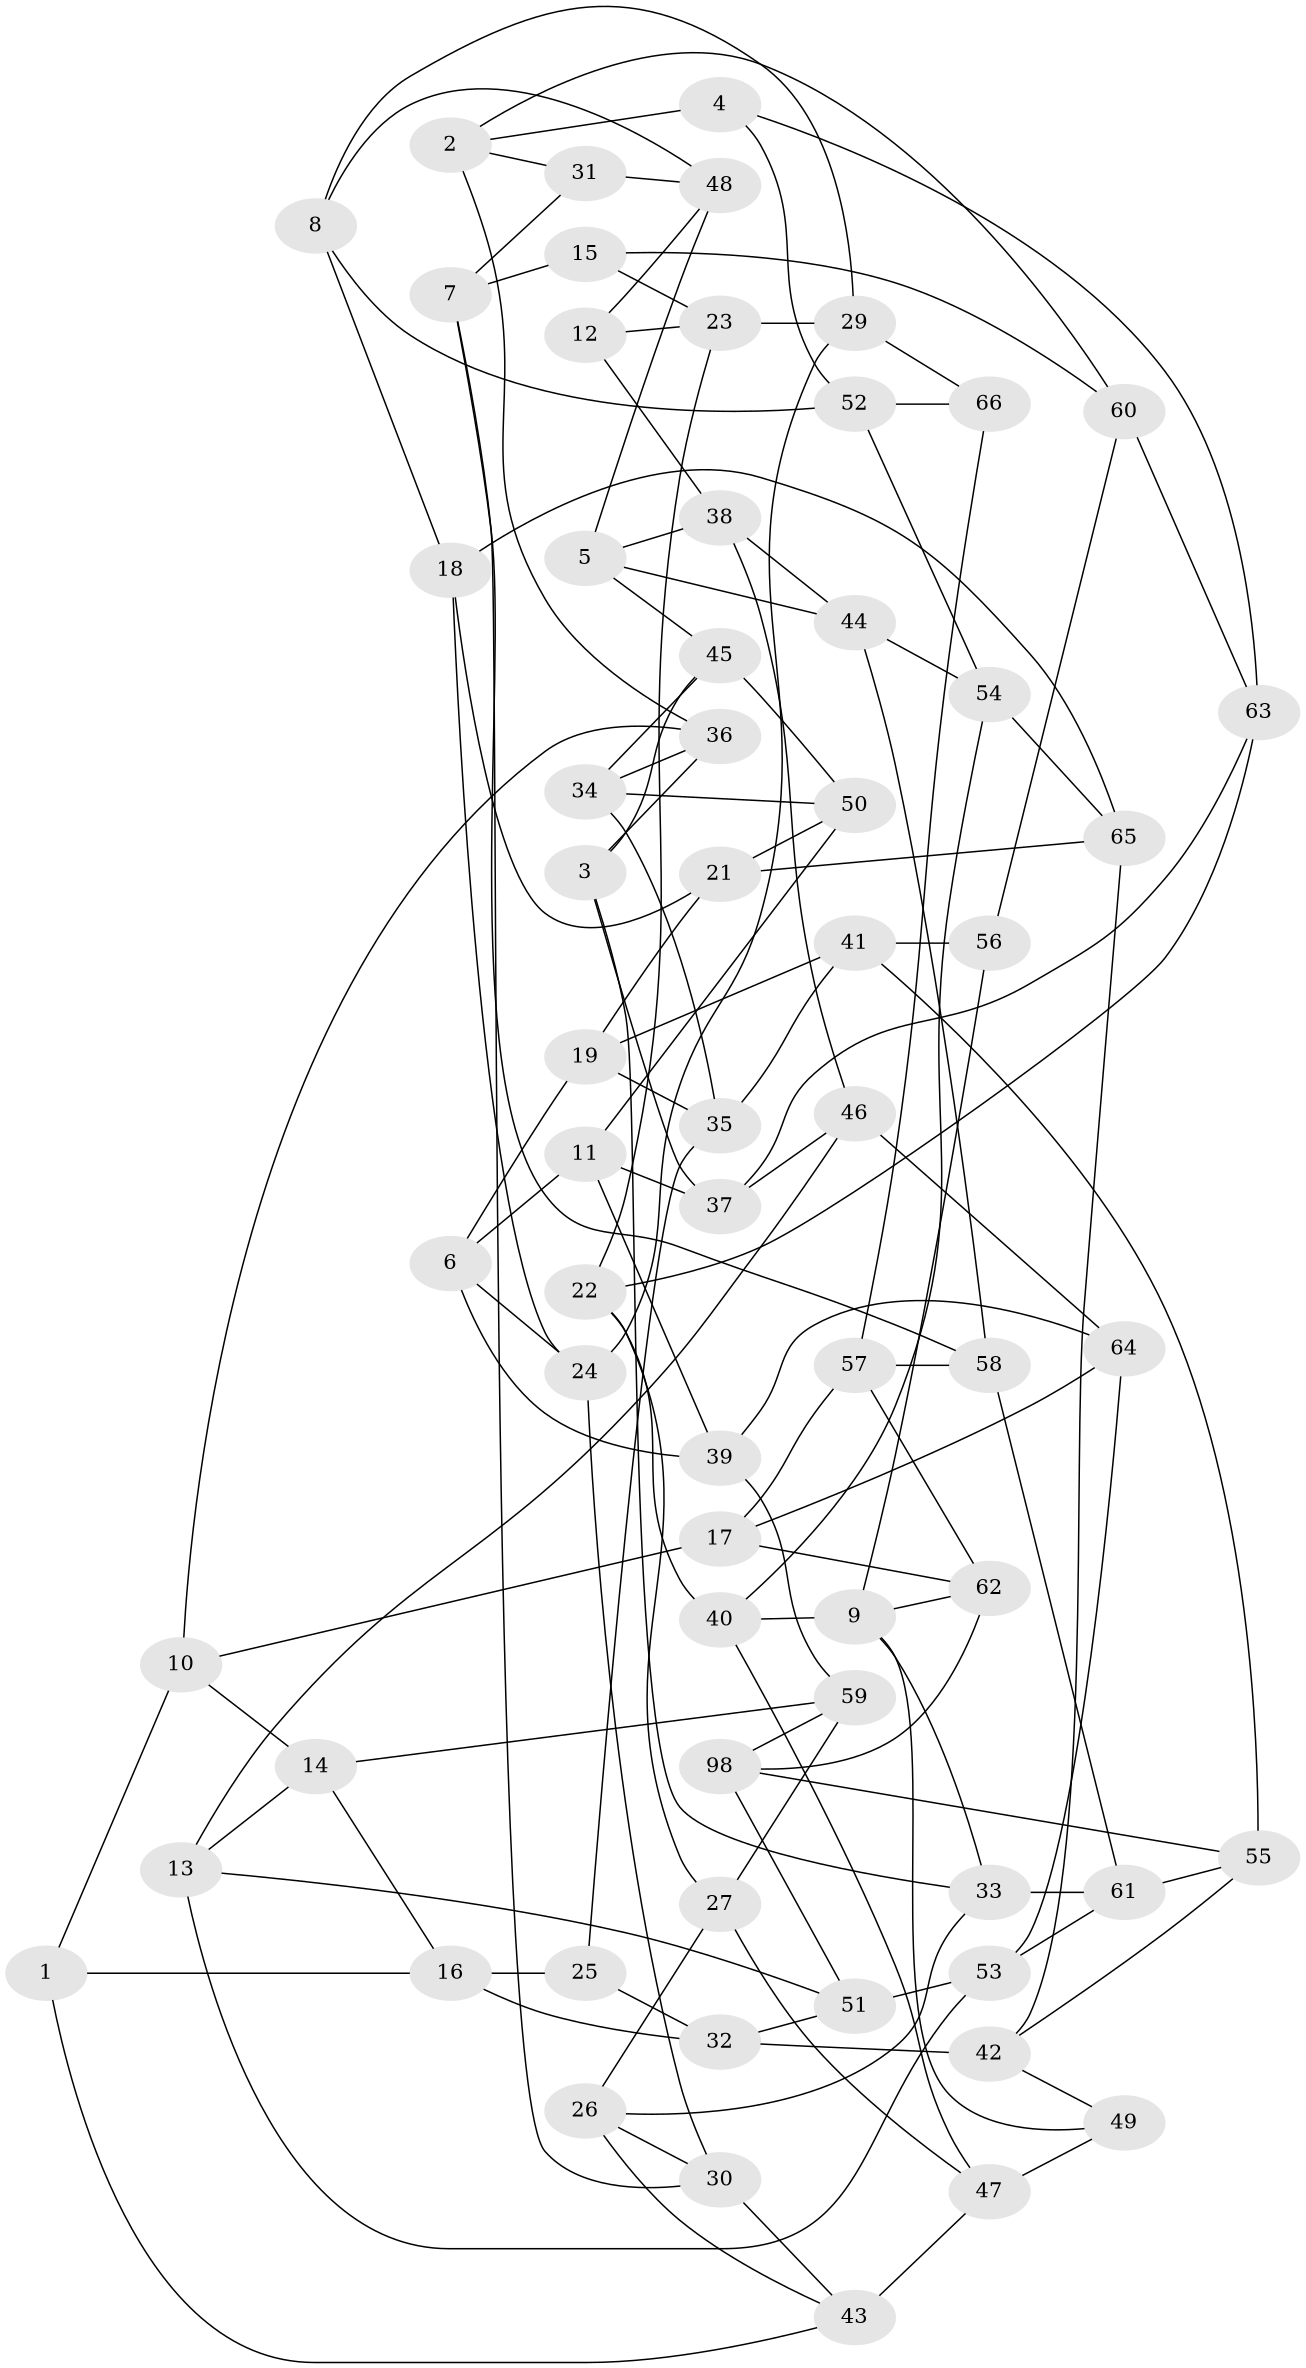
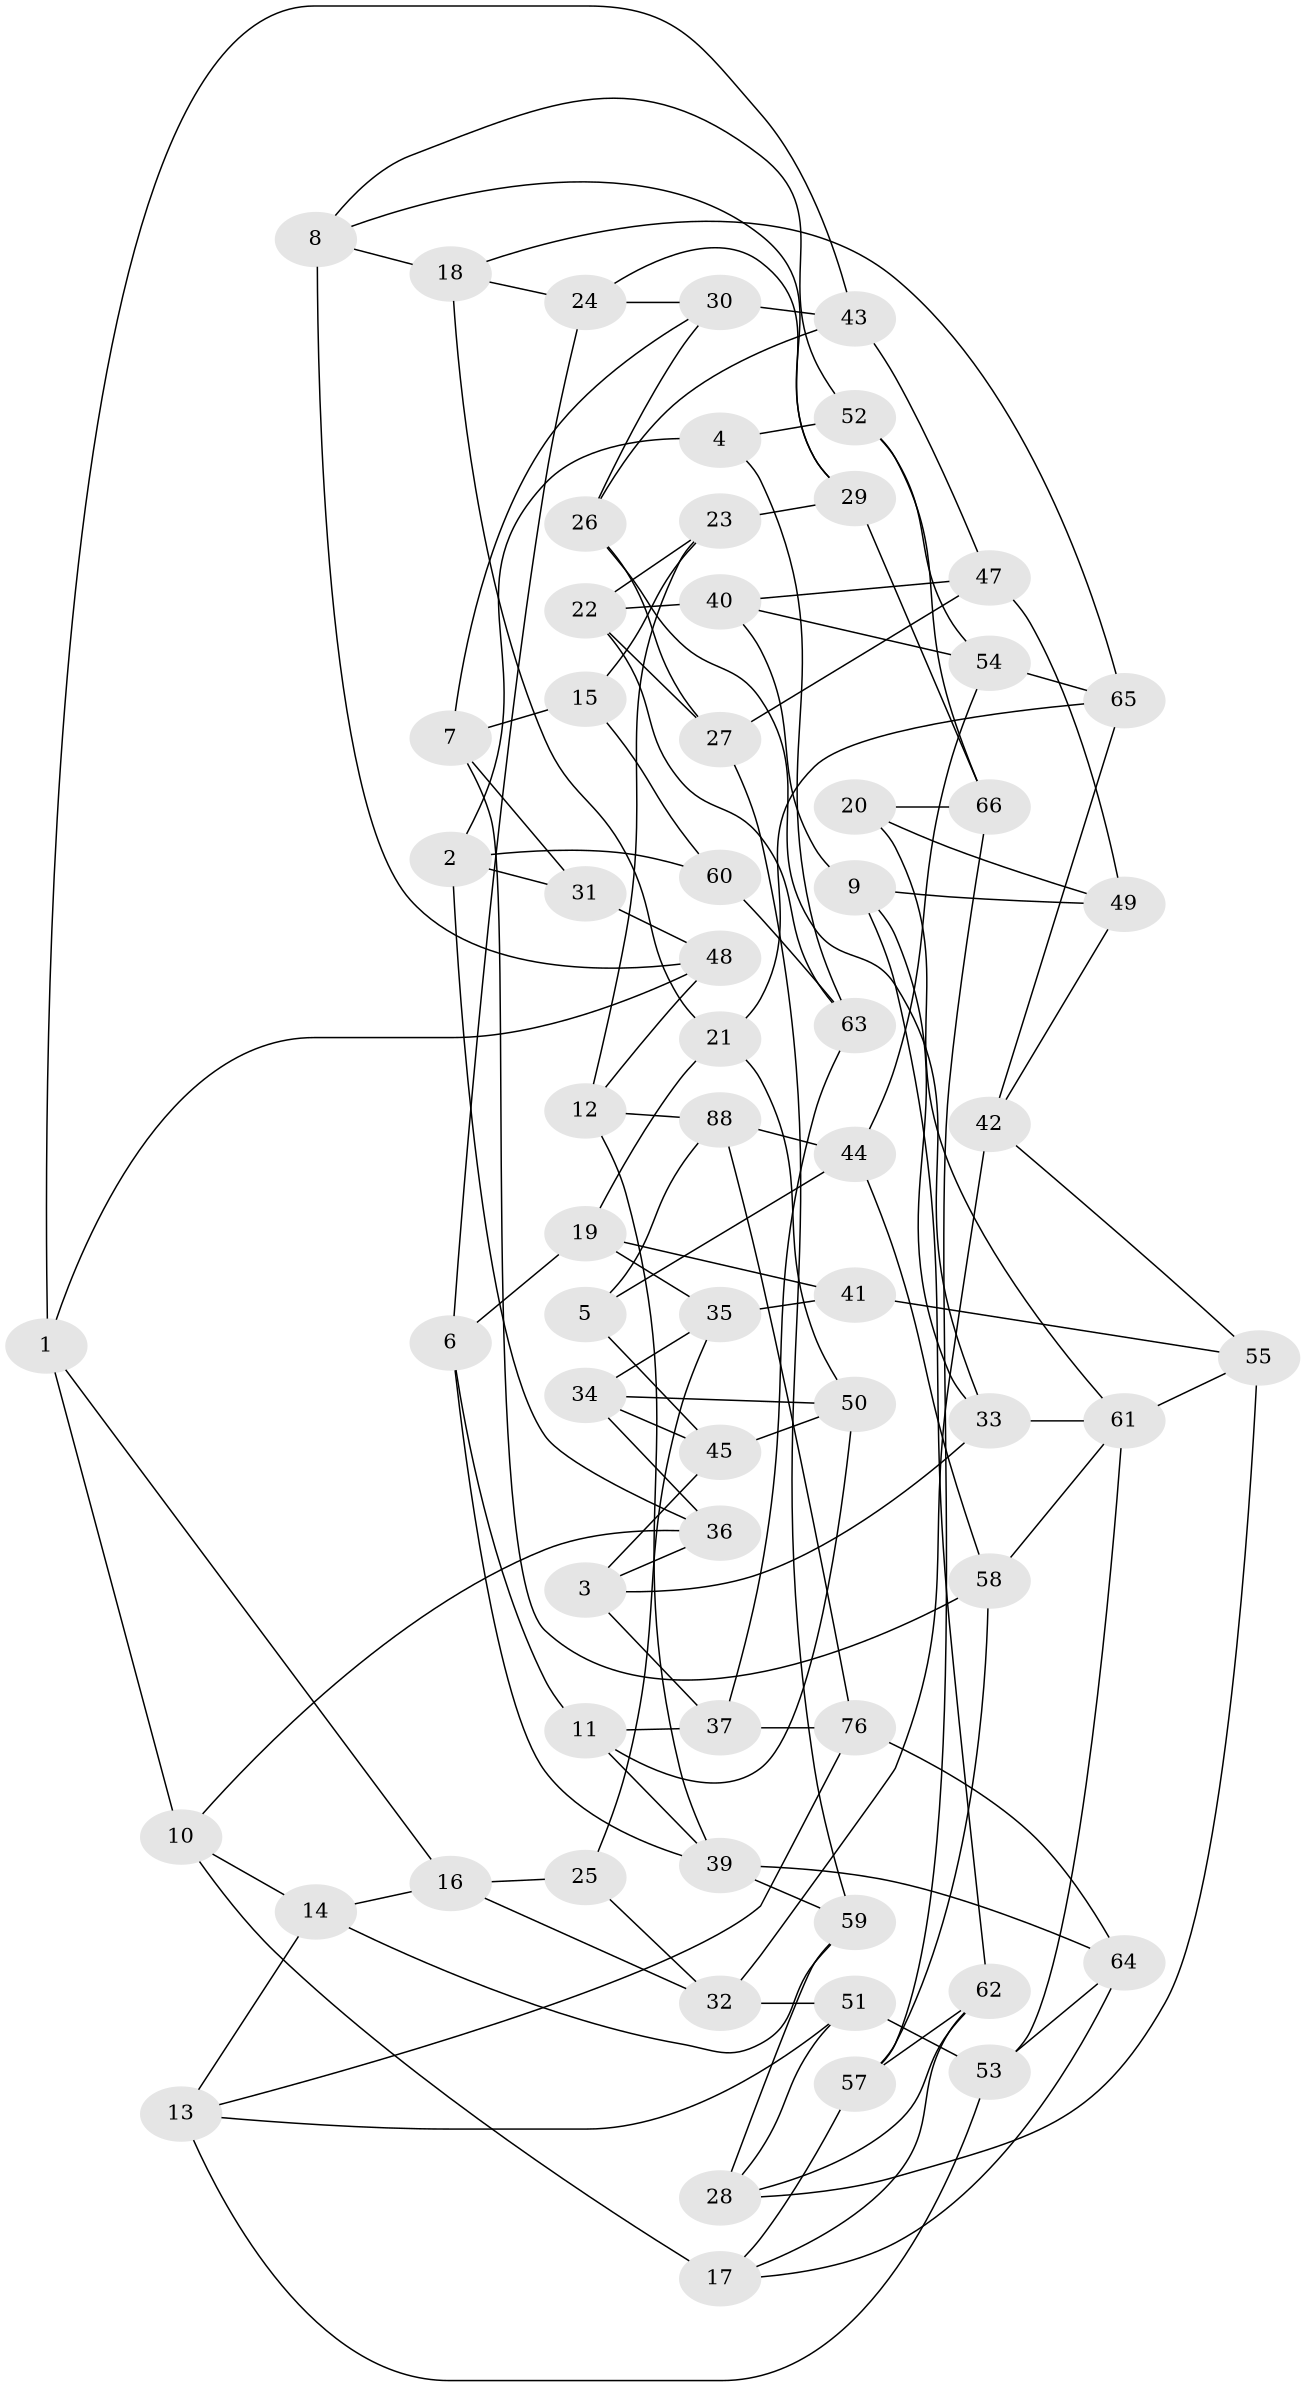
edge "48" -- "5": now "48" -- "1"
node "38": label "38" -> "88"
node "20": added
node "56": removed
node "46": label "46" -> "76"
edge "12" -- "39": added
node "98": label "98" -> "28"
